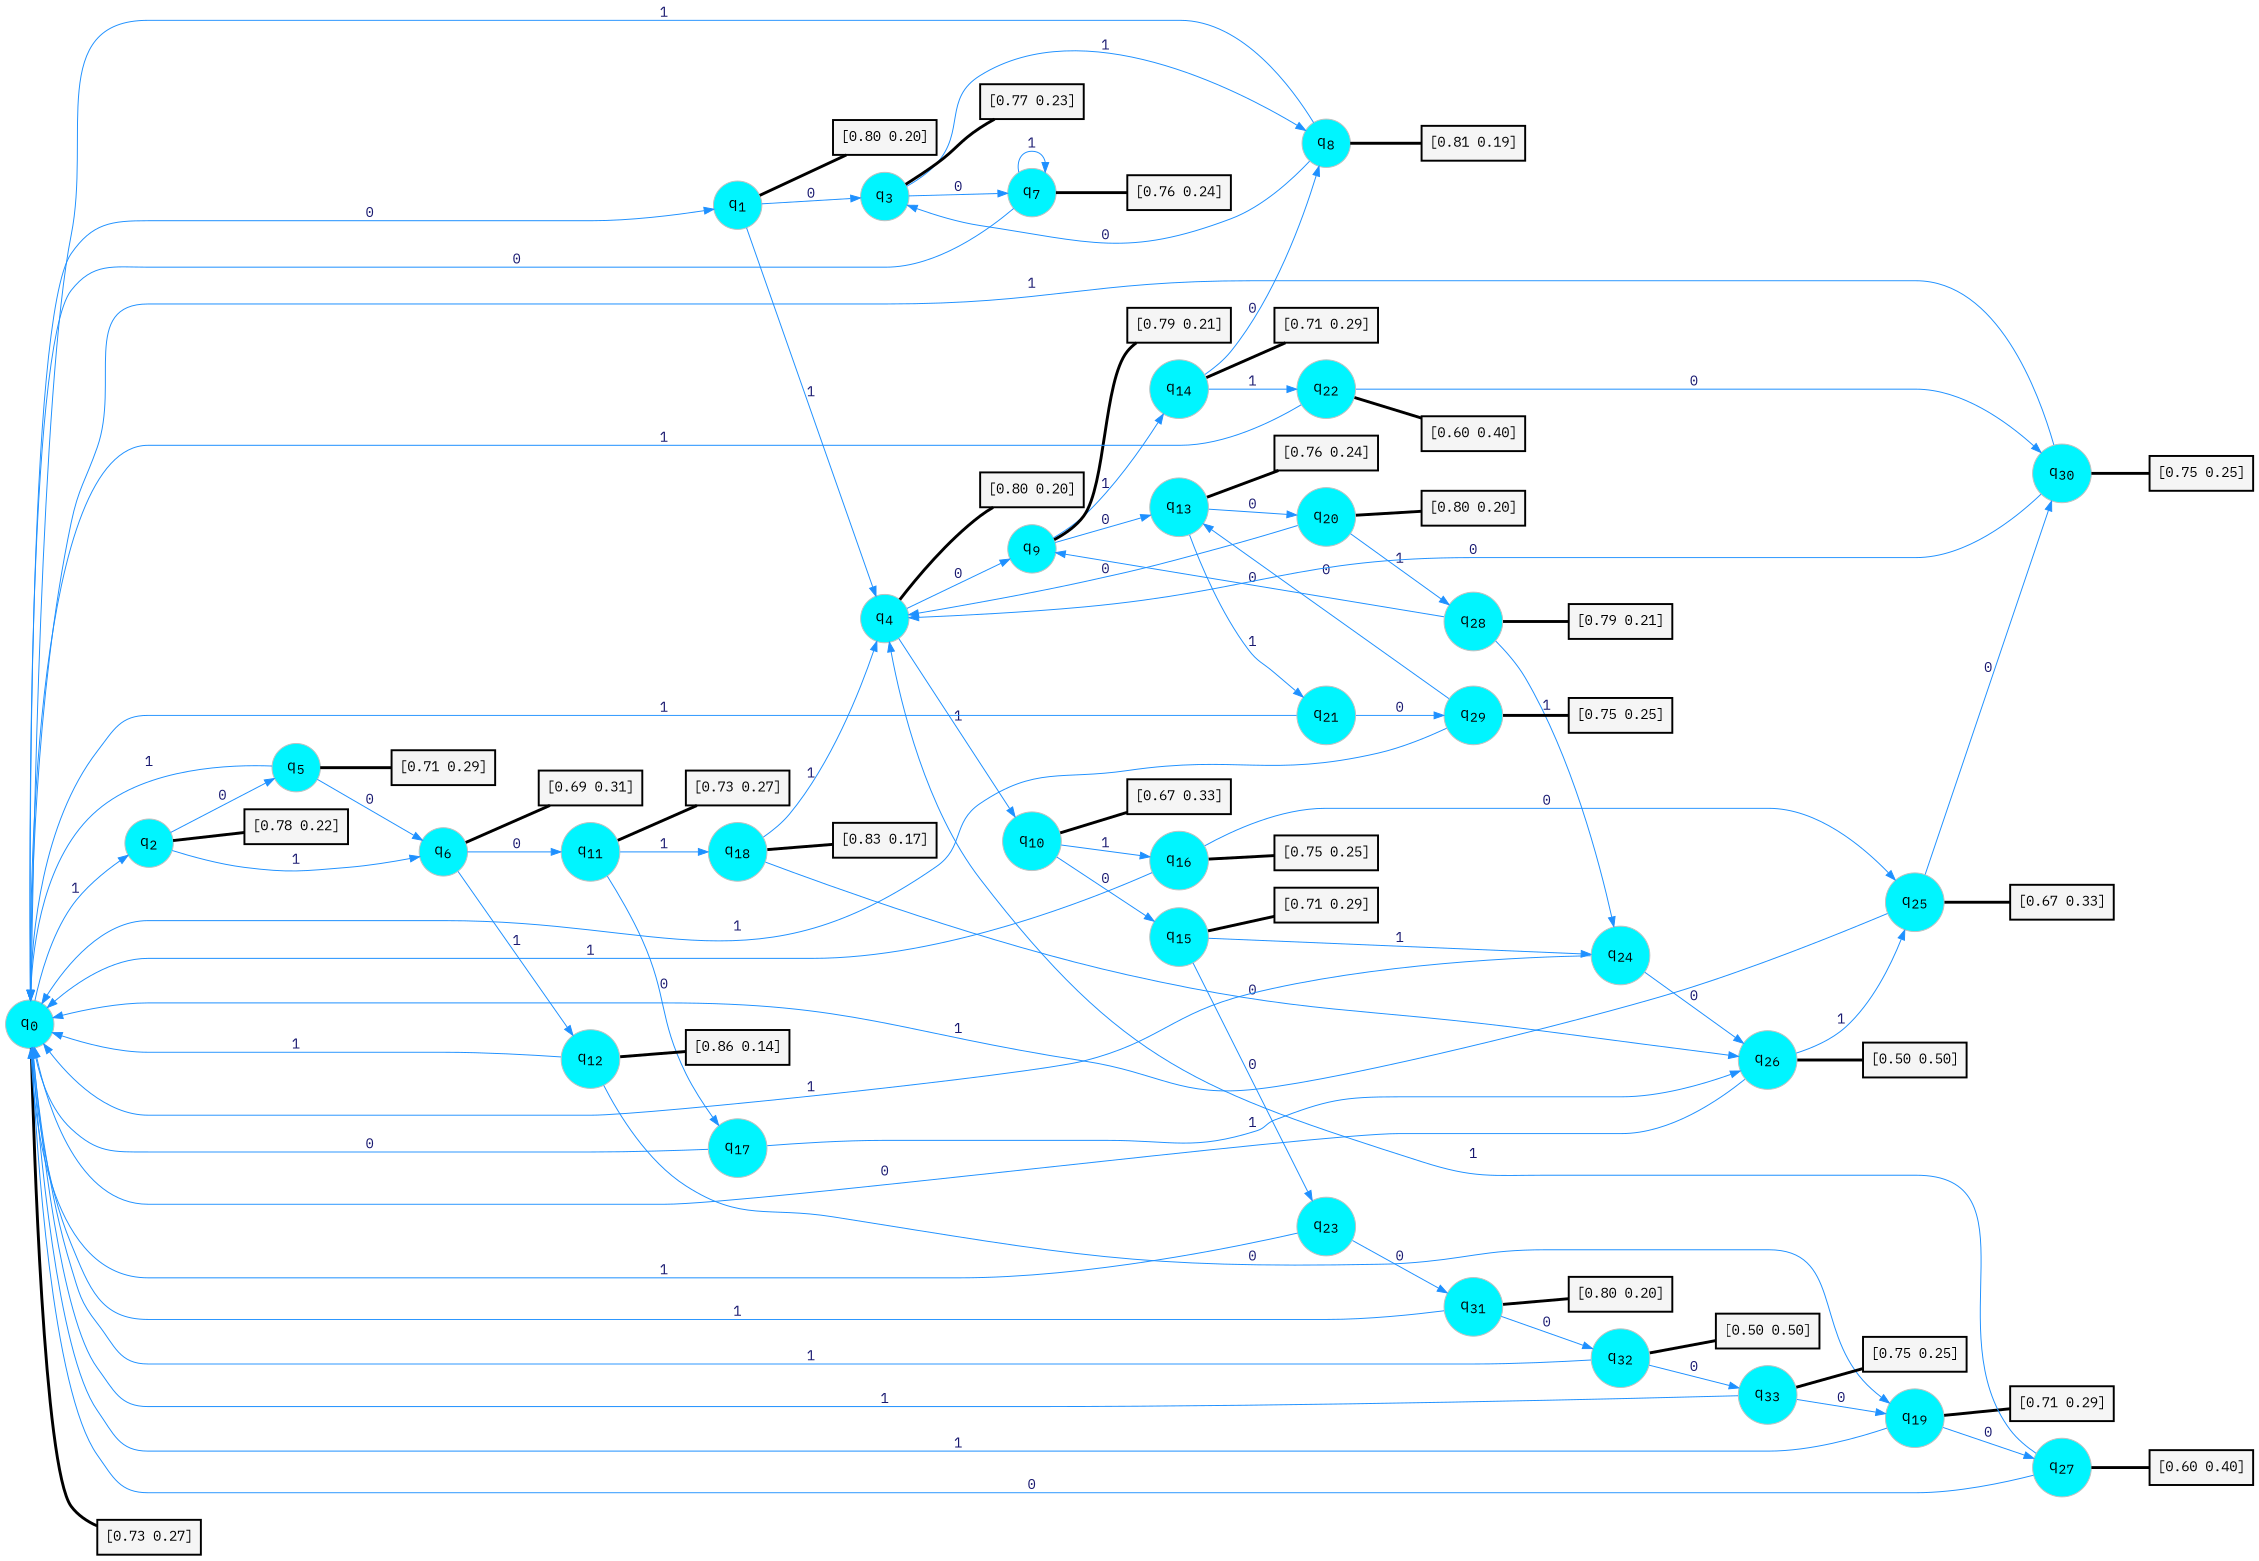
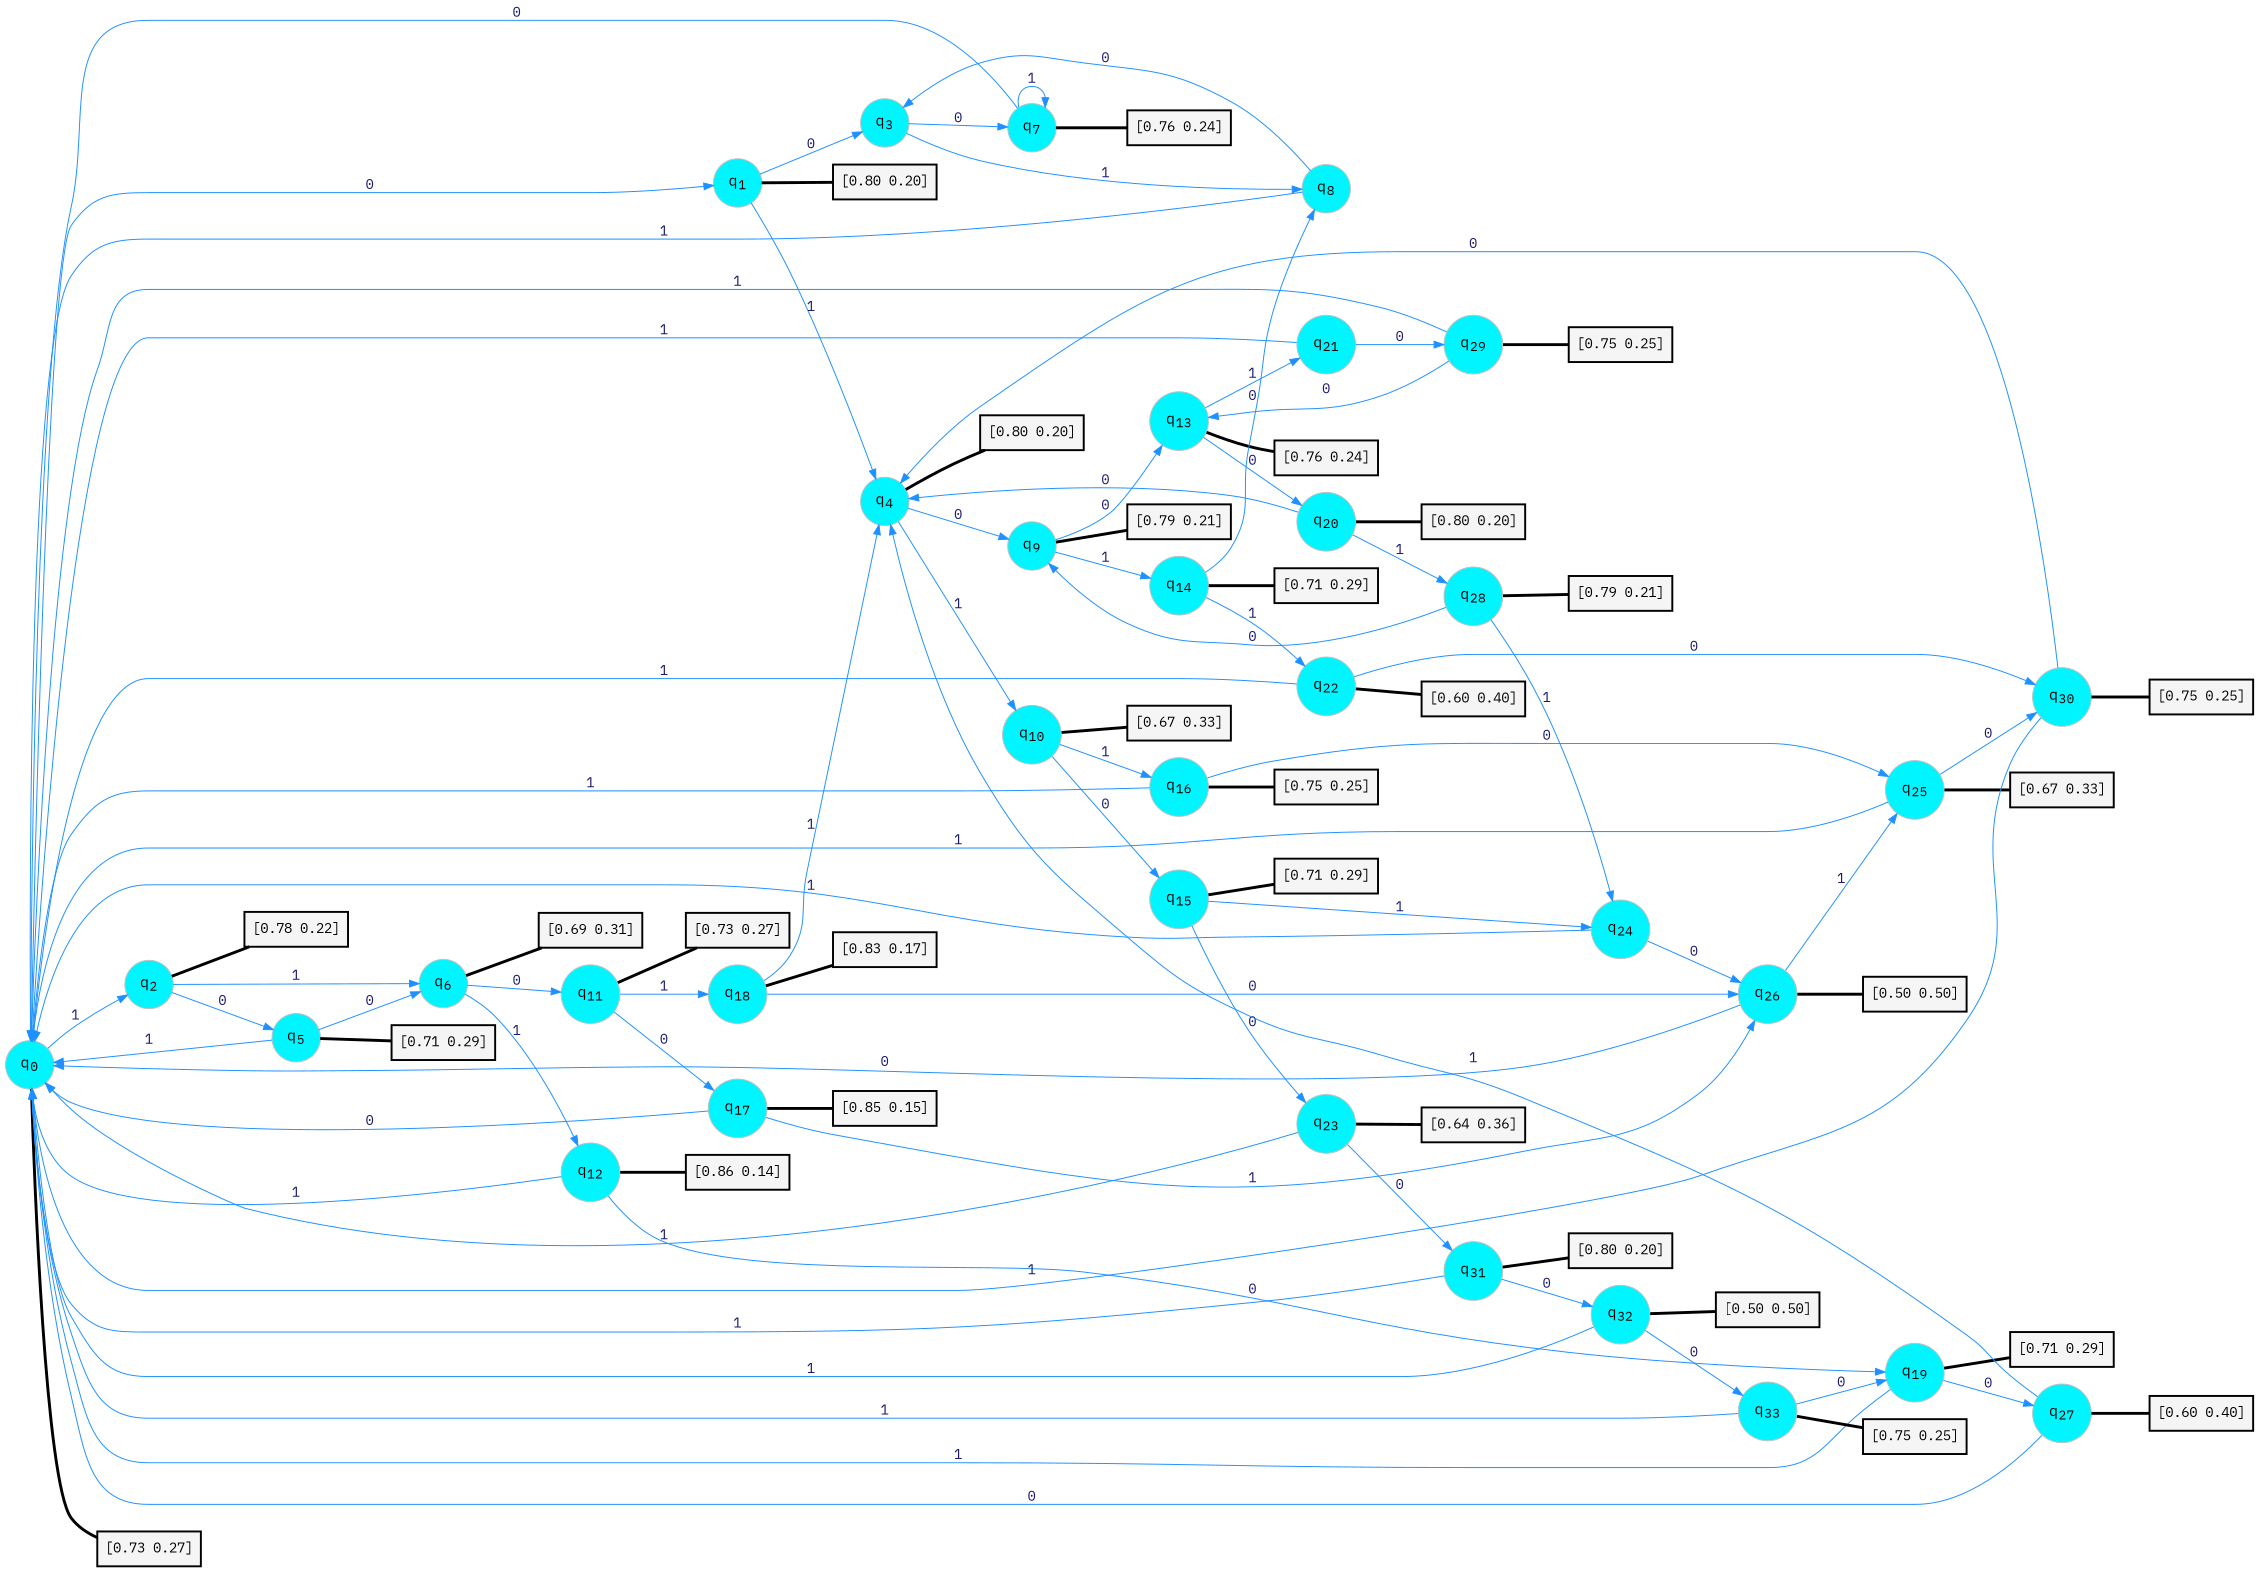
node "[0.77 0.23]": removed
node "[0.81 0.19]": removed
node "[0.85 0.15]": added
node "[0.64 0.36]": added
